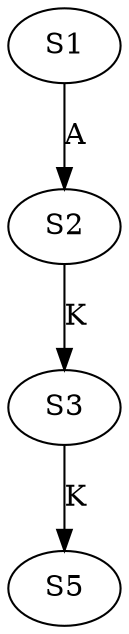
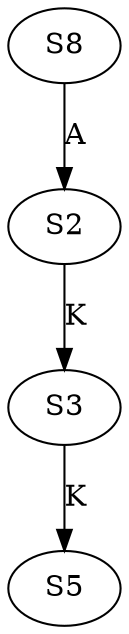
node "S1": label "S1" -> "S8"
